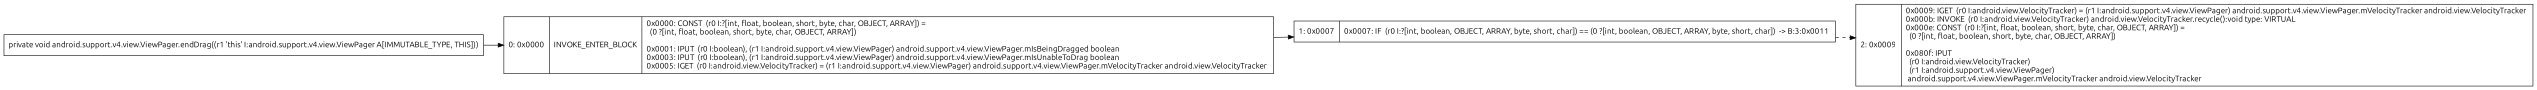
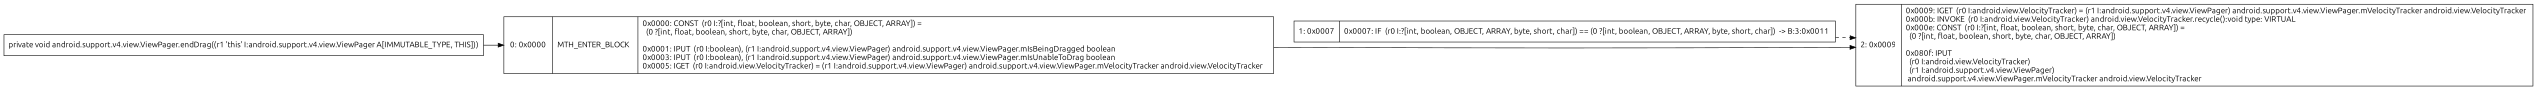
edge "0: 0x0000" -> "1: 0x0007": now "0: 0x0000" -> "2: 0x0009"
node "0: 0x0000": text "INVOKE_ENTER_BLOCK" -> "MTH_ENTER_BLOCK"
